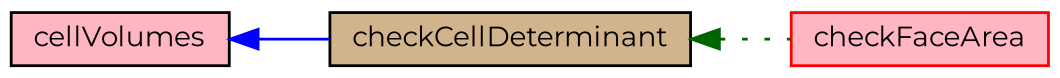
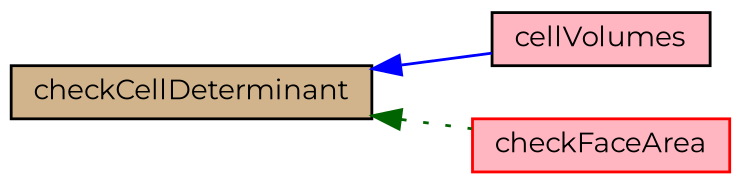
edge "checkCellDeterminant" -> "cellVolumes": reversed
